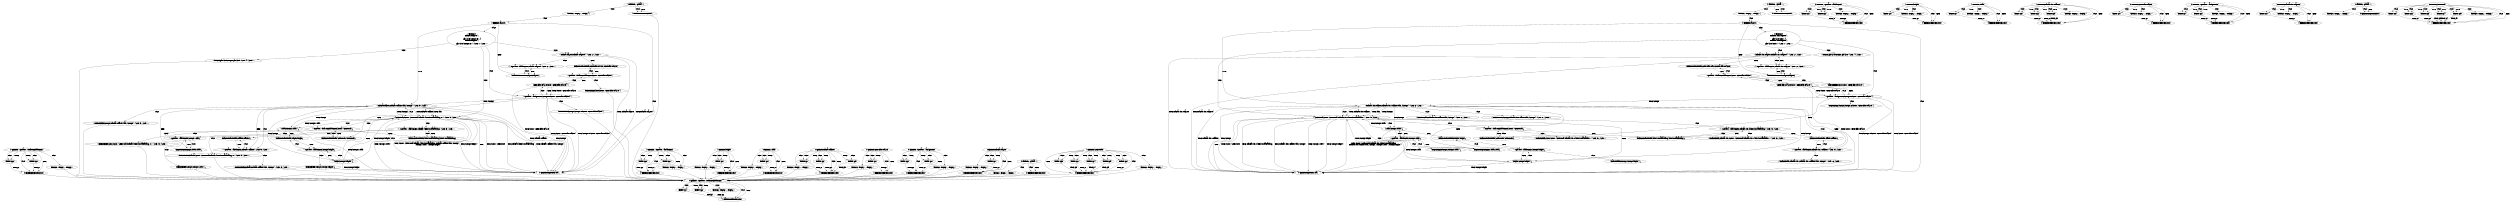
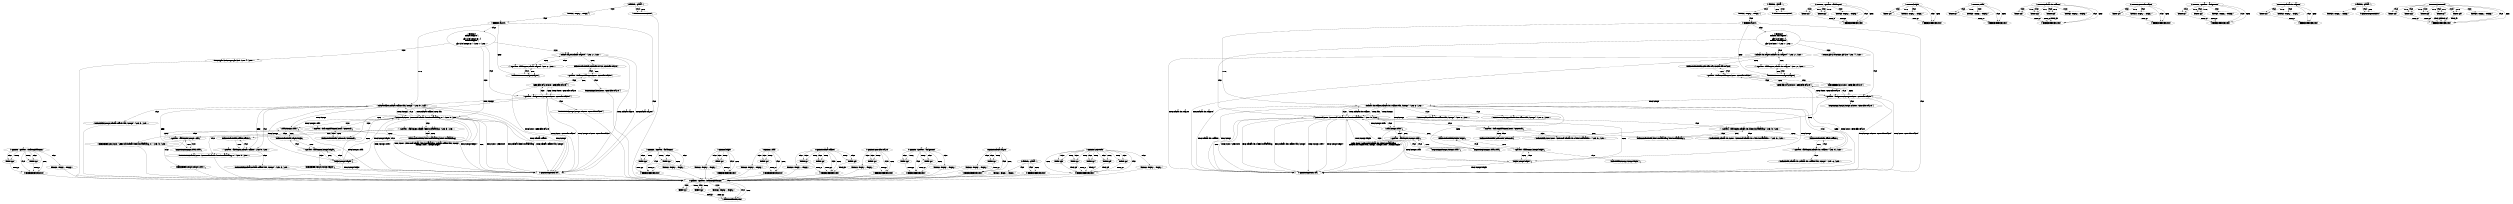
edge "<(<operator>.fieldAccess,InfoBar::Layout)<SUB>2</SUB>>" -> "<(InfoBar.Layout,InfoBar::Layout())<SUB>2</SUB>>": added, label "CFG:"
edge "<(InfoBarView.Layout,InfoBarView::Layout())<SUB>2</SUB>>" -> "<(<operator>.fieldAccess,InfoBarView::Layout)<SUB>2</SUB>>": removed, label "AST:"
